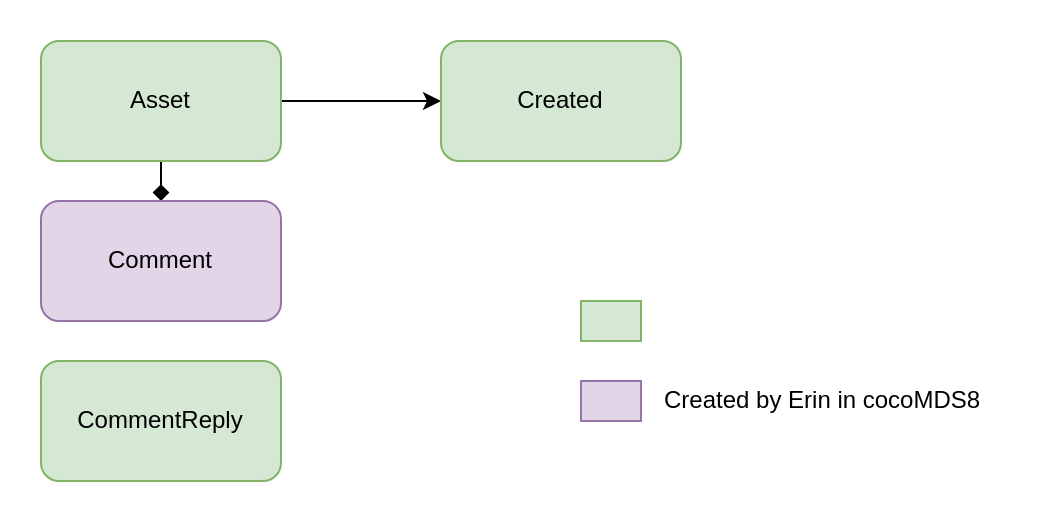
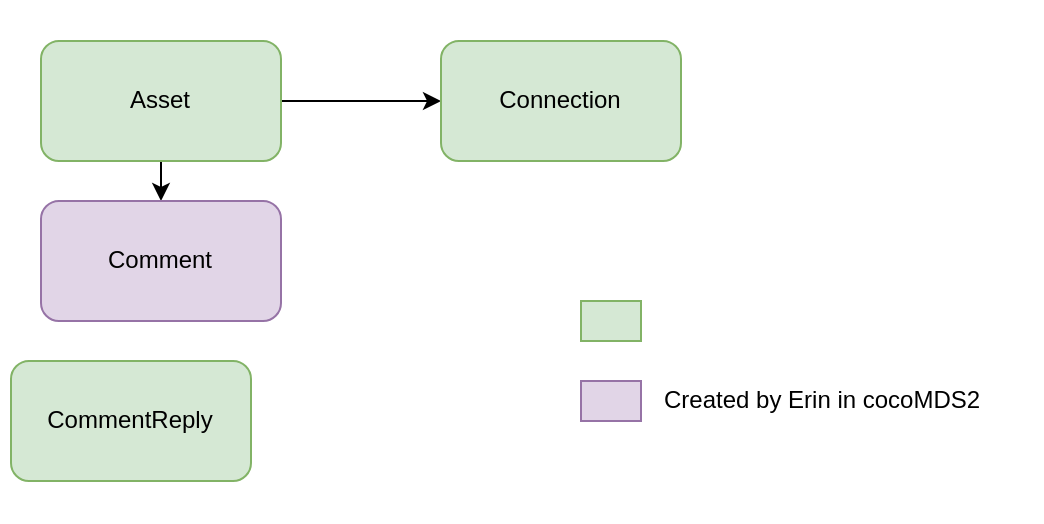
node "Created": label "Created" -> "Connection"
edge "Asset" -> "Comment": arrowhead diamond -> classic
node "Created by Erin in cocoMDS8": label "Created by Erin in cocoMDS8" -> "Created by Erin in cocoMDS2"
node "CommentReply": moved (161, 421) -> (131, 421)
